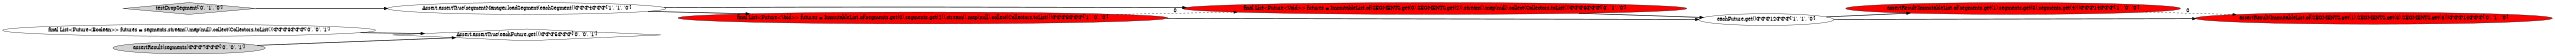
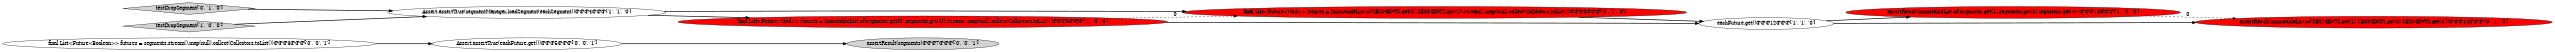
node "testDropSegment['1', '0', '0']": added
node "Assert.assertTrue(eachFuture.get())@@@5@@@['0', '0', '1']": shape diamond -> ellipse
edge "assertResult(segments)@@@7@@@['0', '0', '1']" -> "Assert.assertTrue(eachFuture.get())@@@5@@@['0', '0', '1']": reversed
